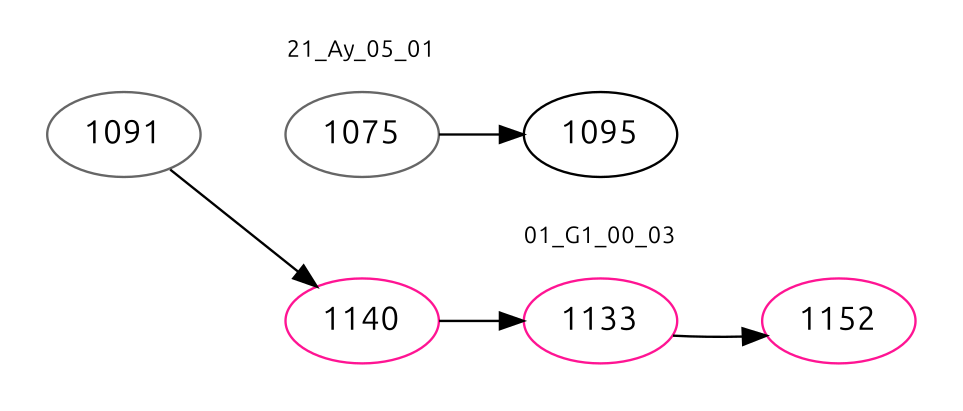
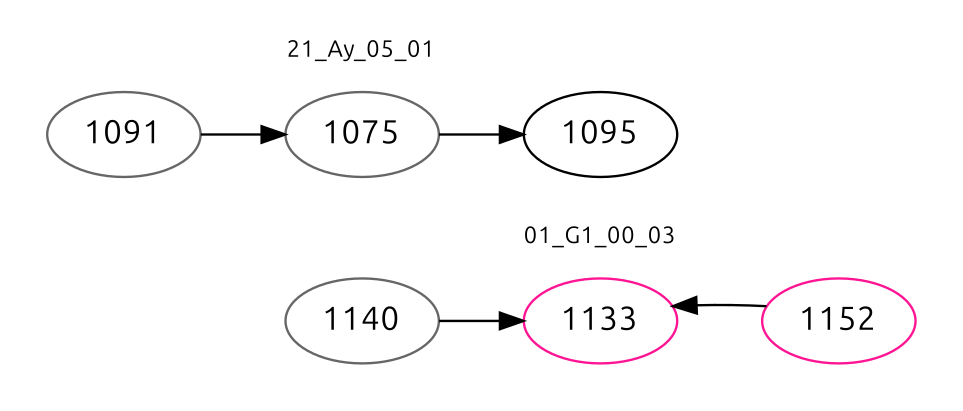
edge "1091" -> "1140": now "1091" -> "1075"
node "1140": color deeppink -> gray40
edge "1133" -> "1152": reversed
